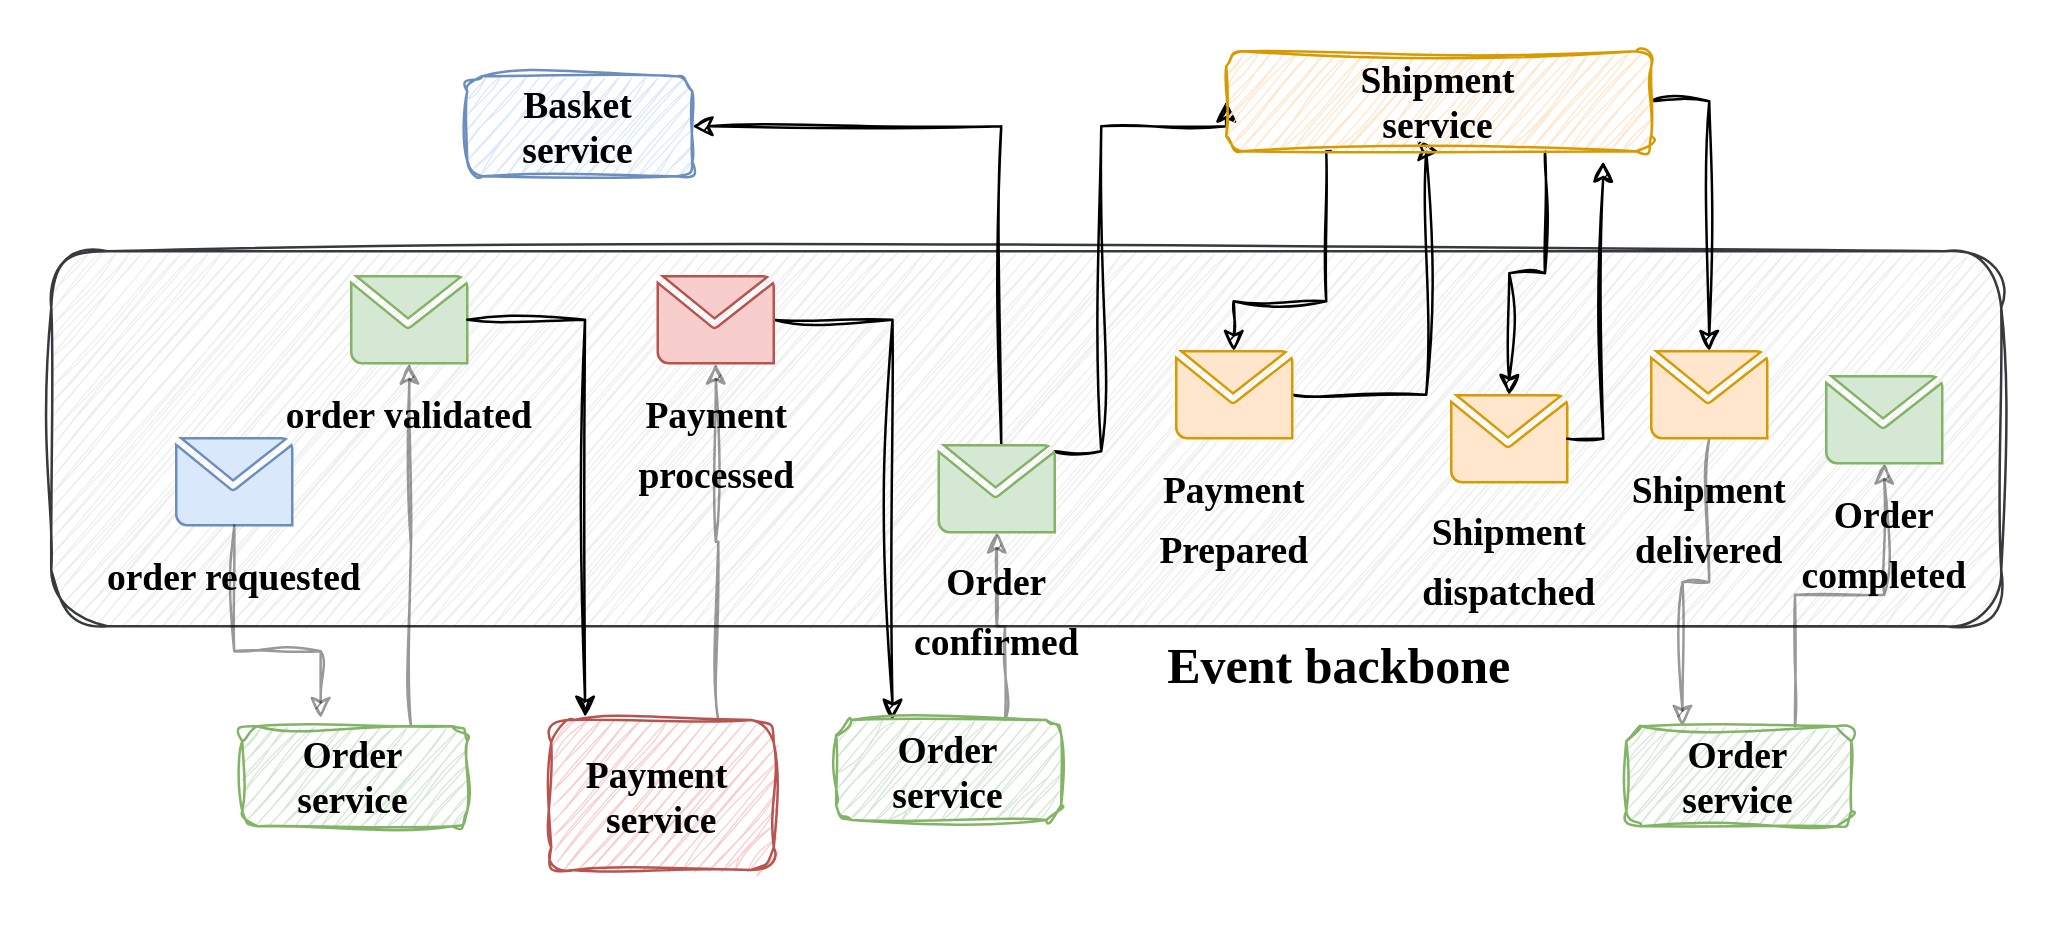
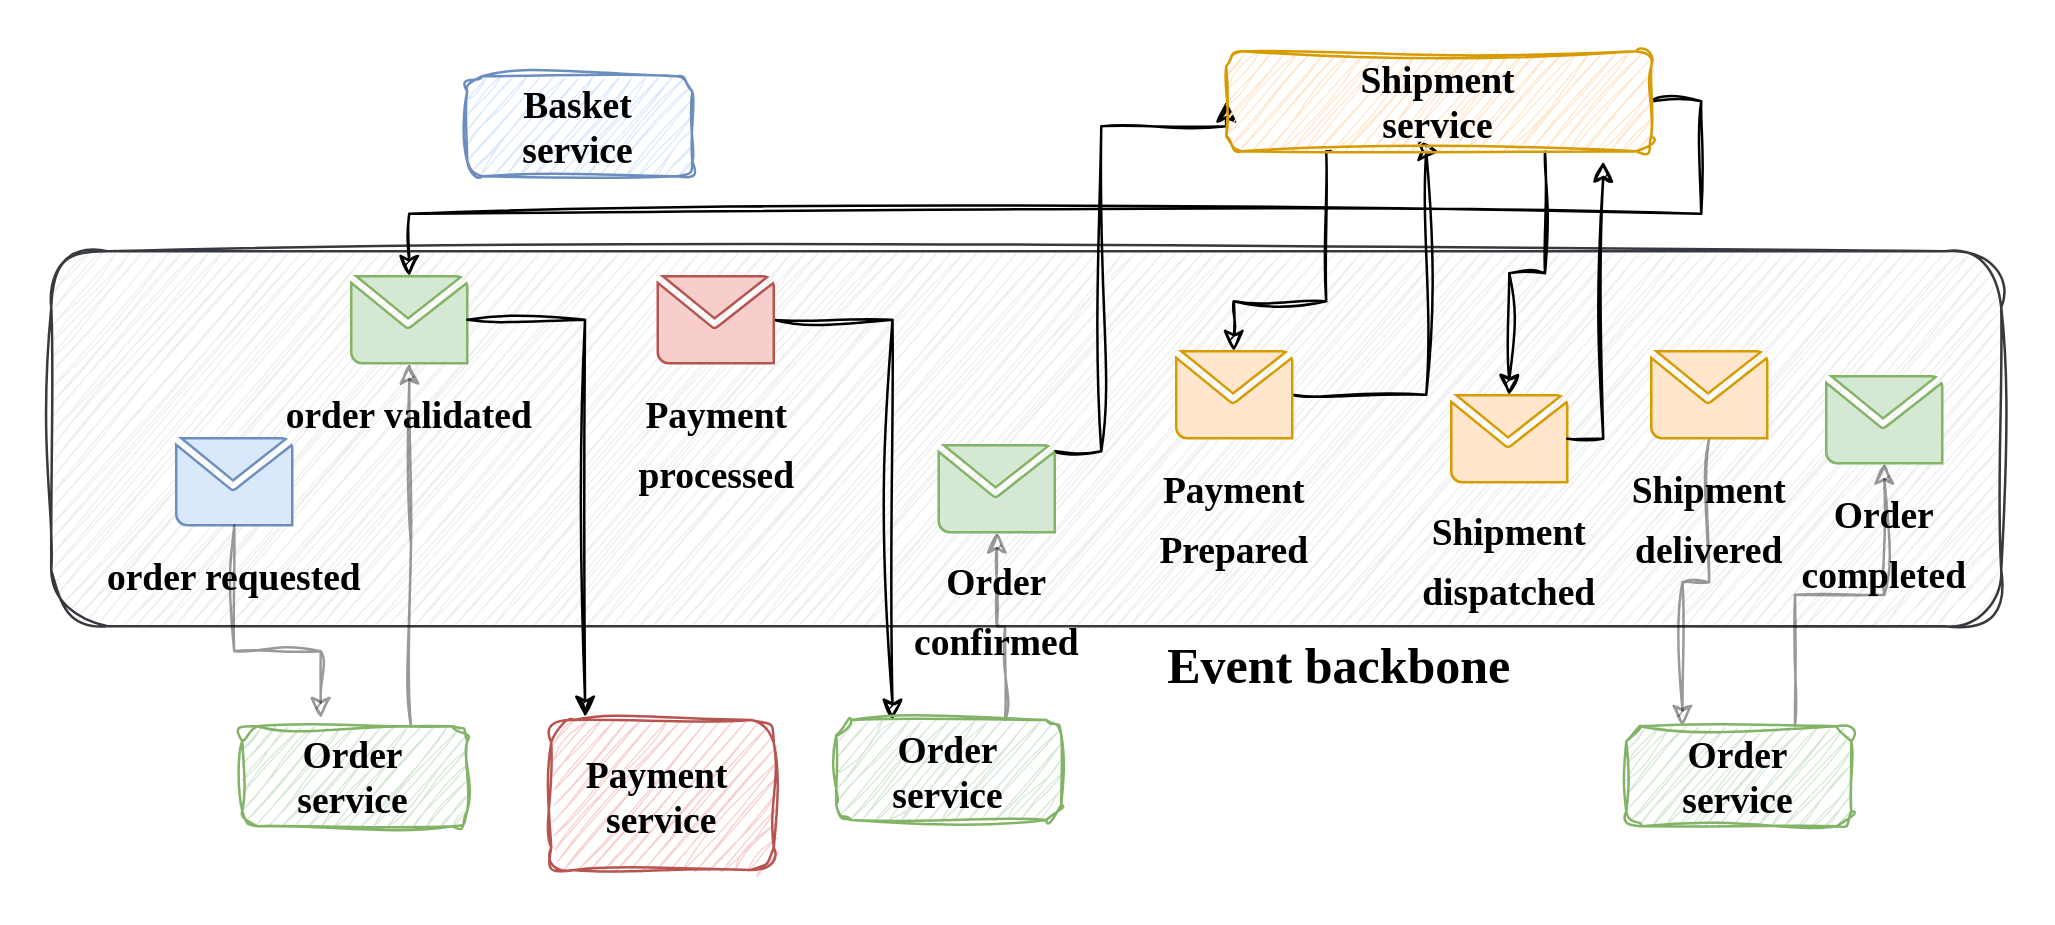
edge "Order confirmed" -> "Basket service": removed
edge "Shipment service" -> "Shipment delivered": now "Shipment service" -> "order validated"
edge "Payment service" -> "Payment processed": removed
